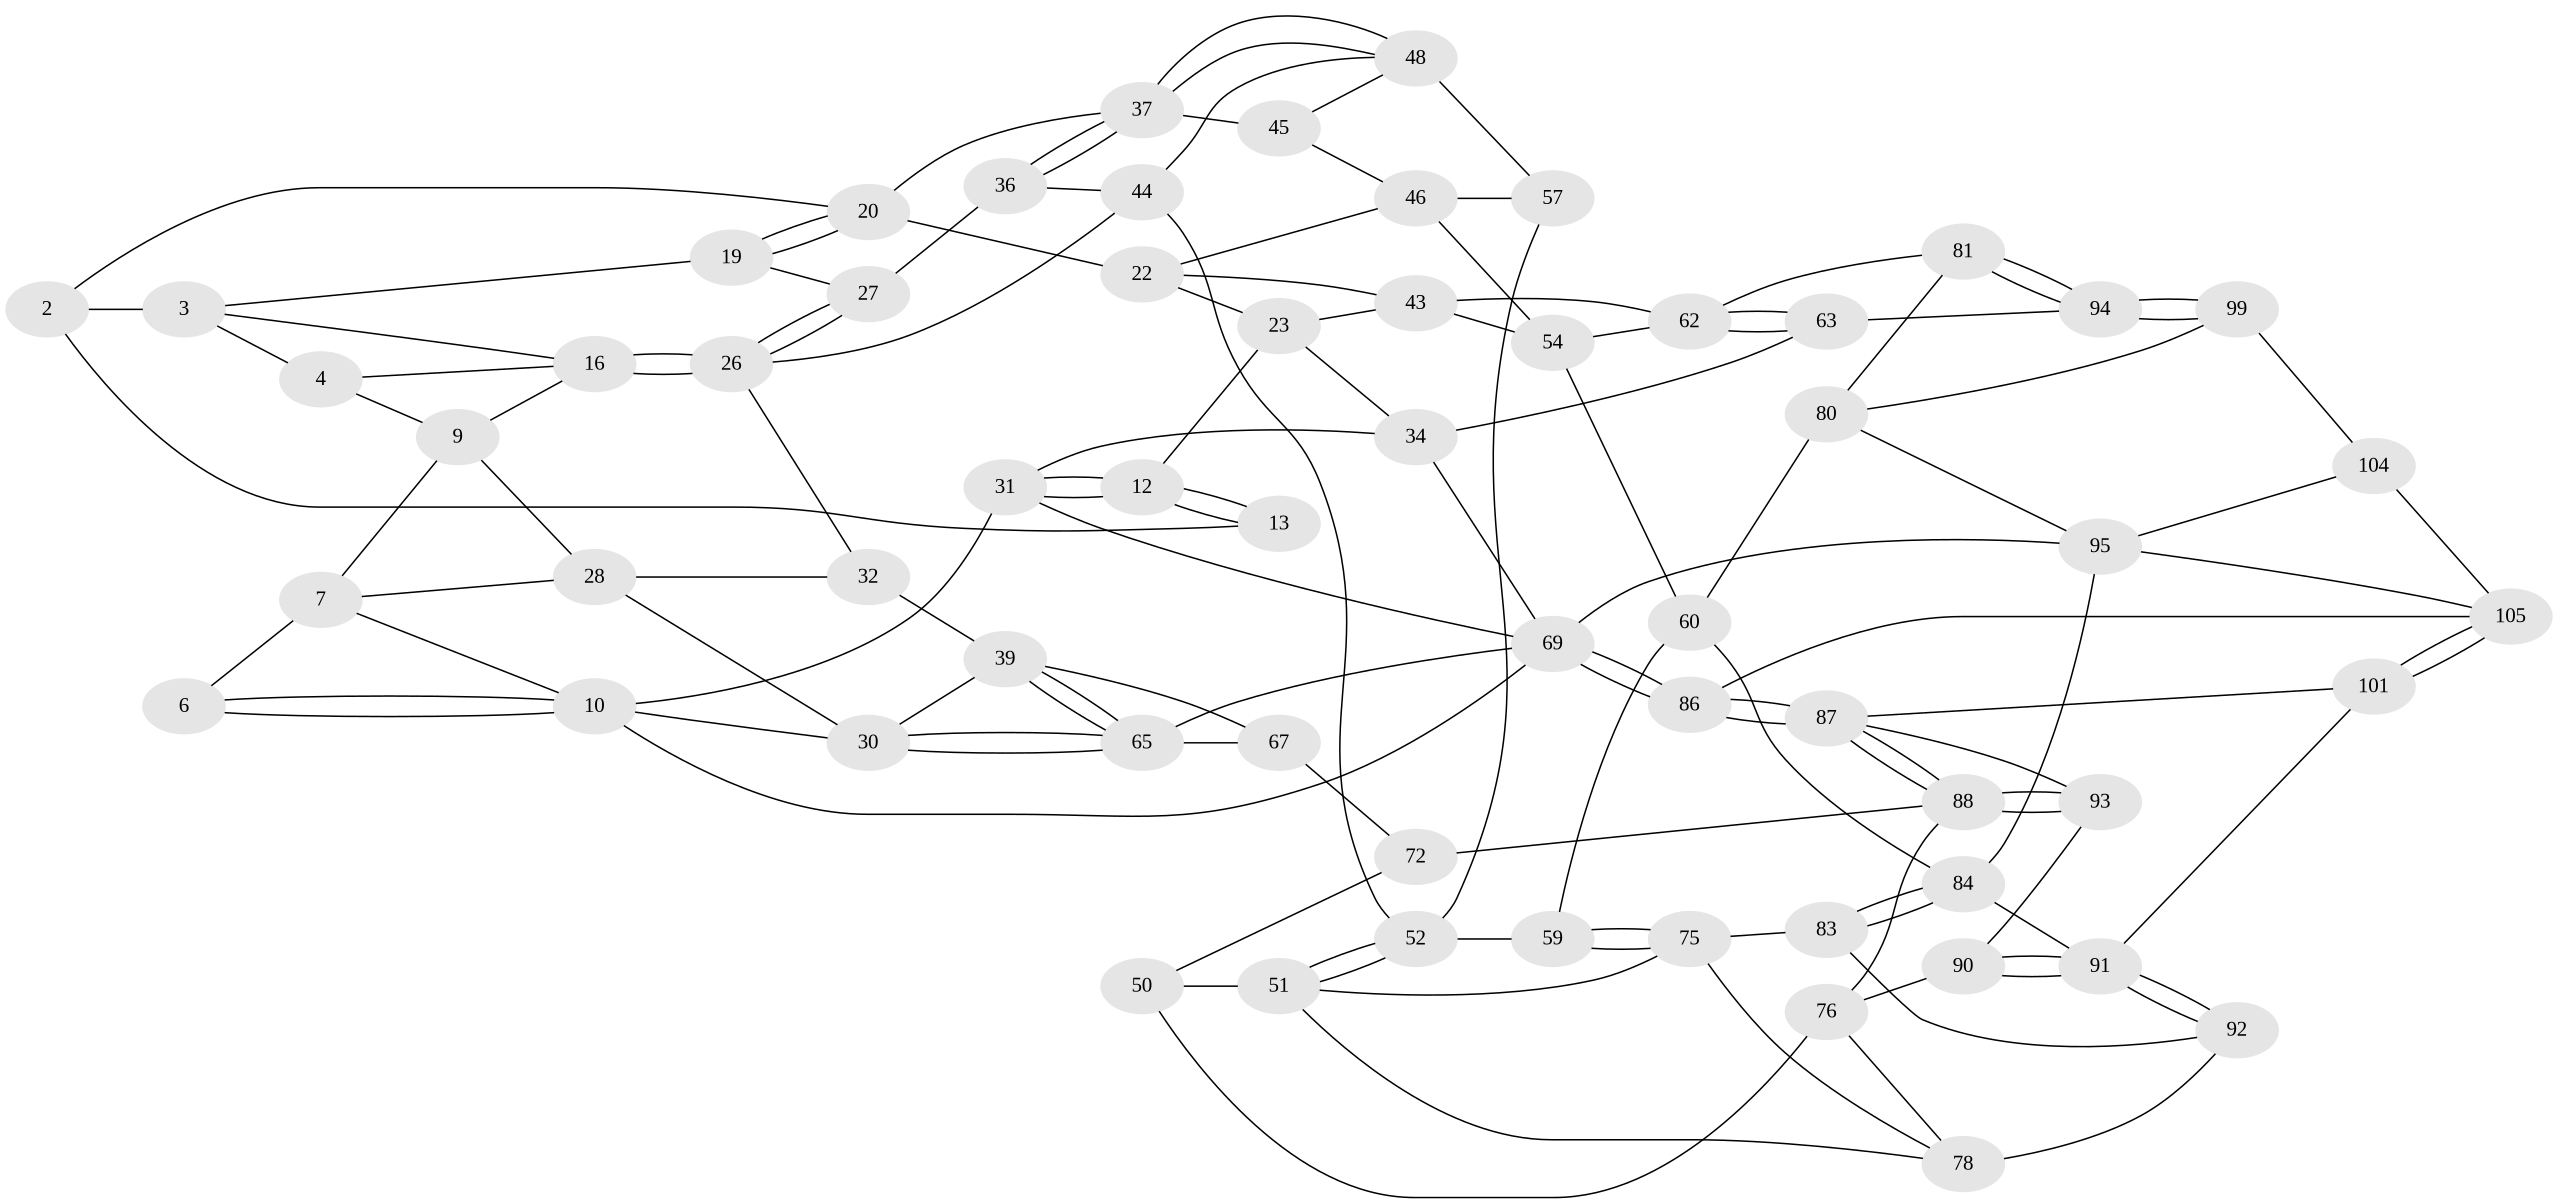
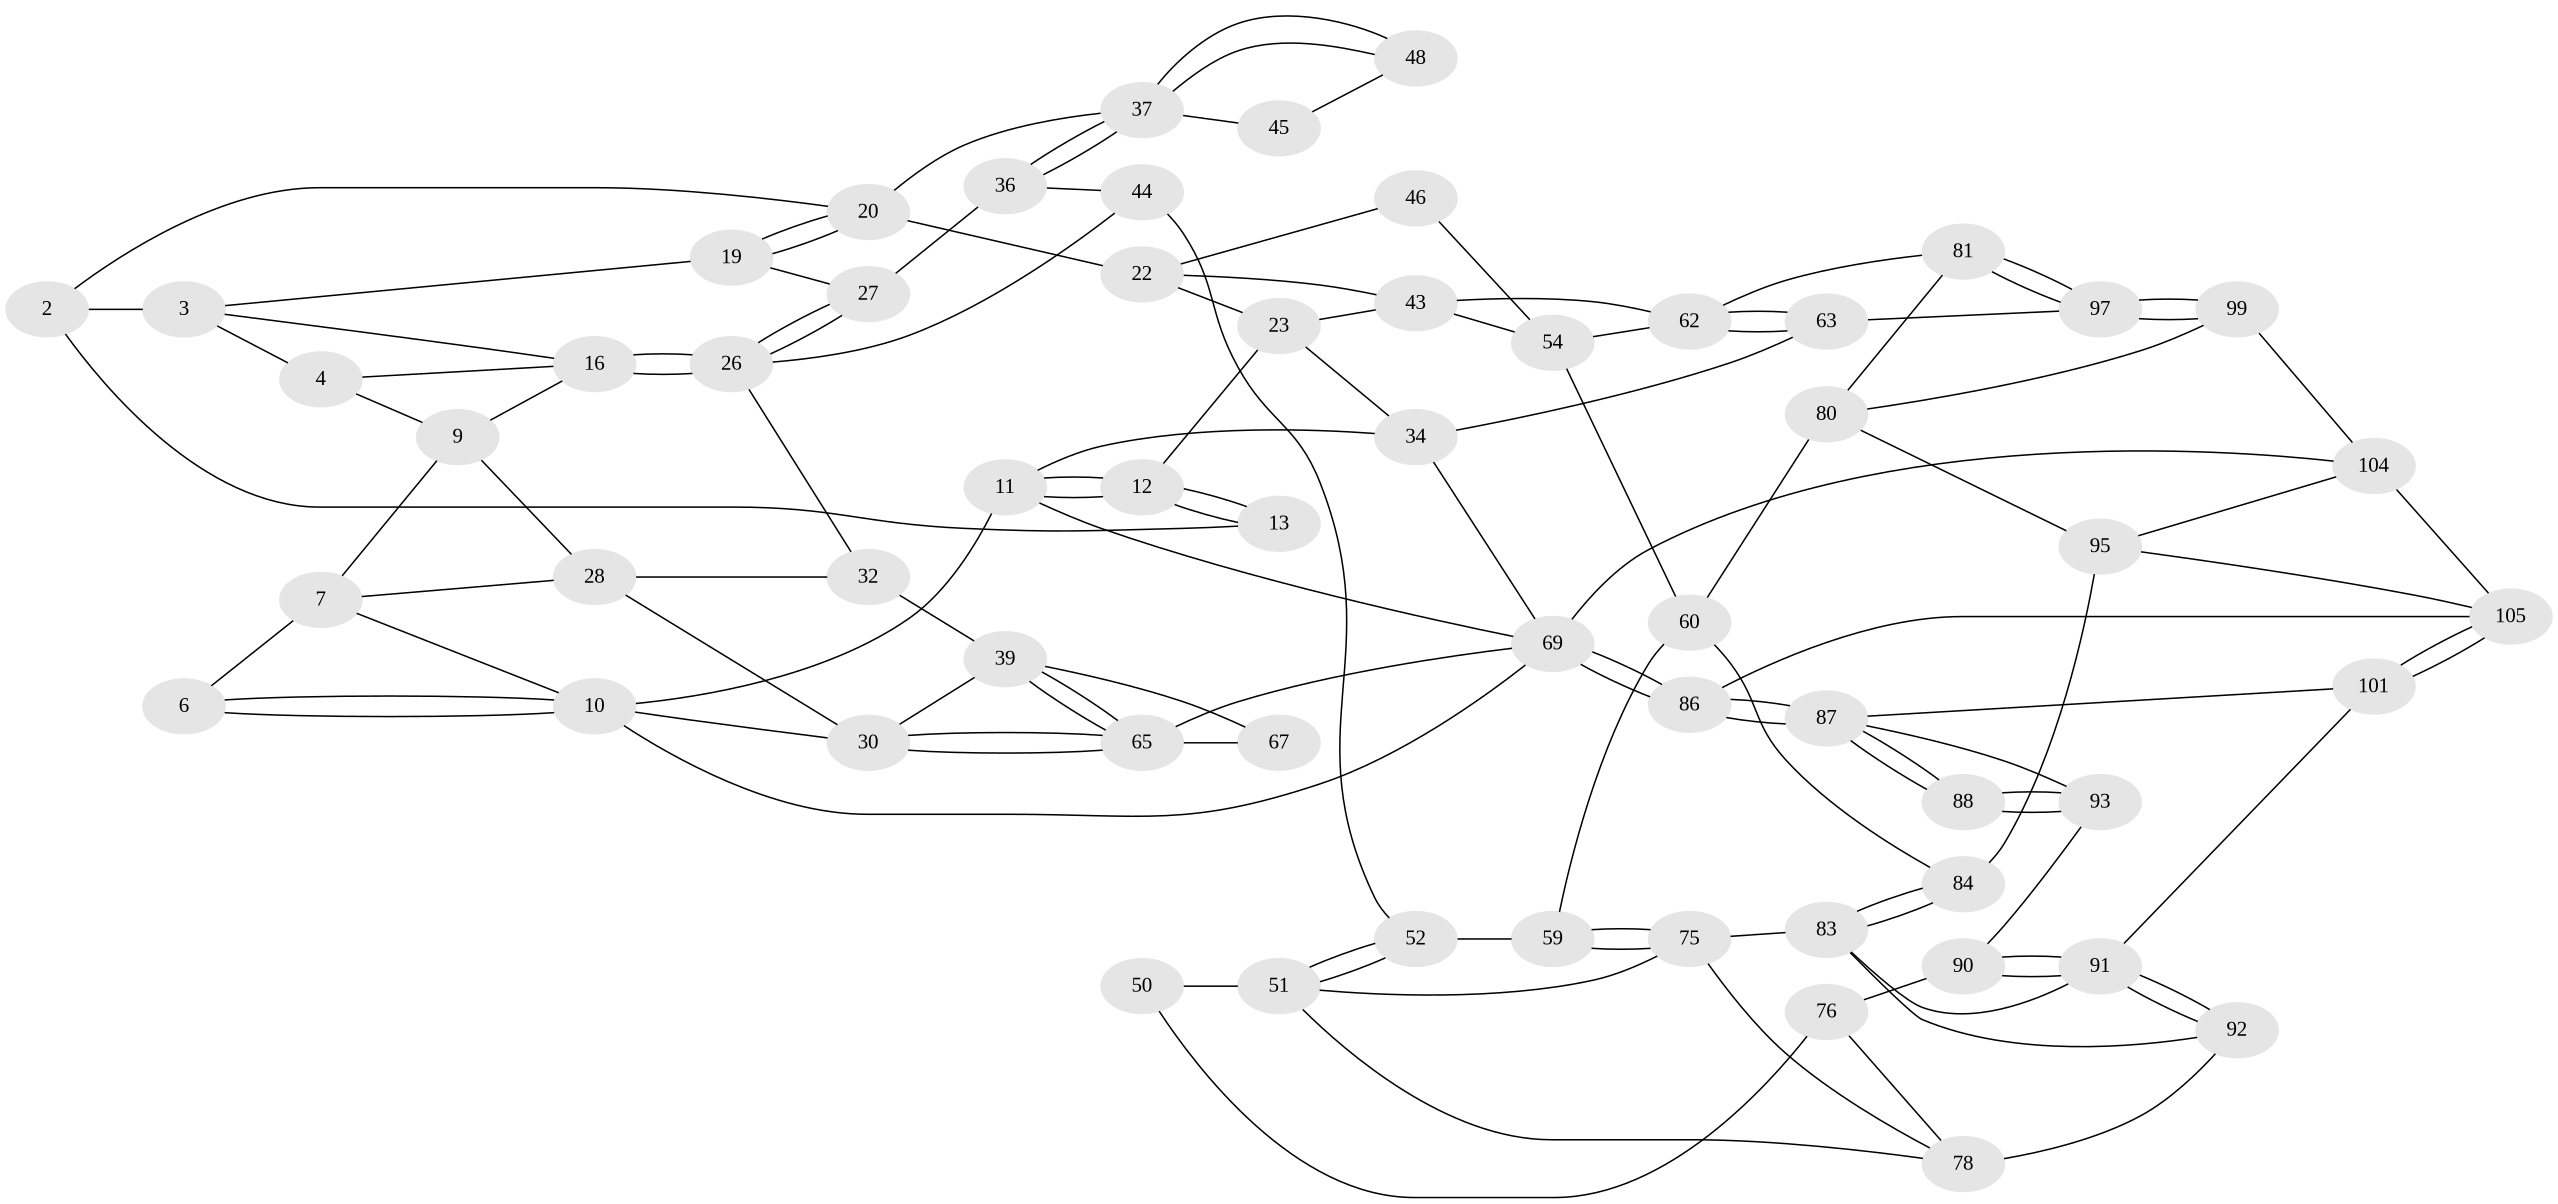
edge "48" -- "44": removed
edge "45" -- "46": removed
node "57": removed
node "94": label "94" -> "97"
node "31": label "31" -> "11"
edge "95" -- "69": now "104" -- "69"
node "72": removed
edge "88" -- "76": removed
edge "84" -- "91": now "83" -- "91"
